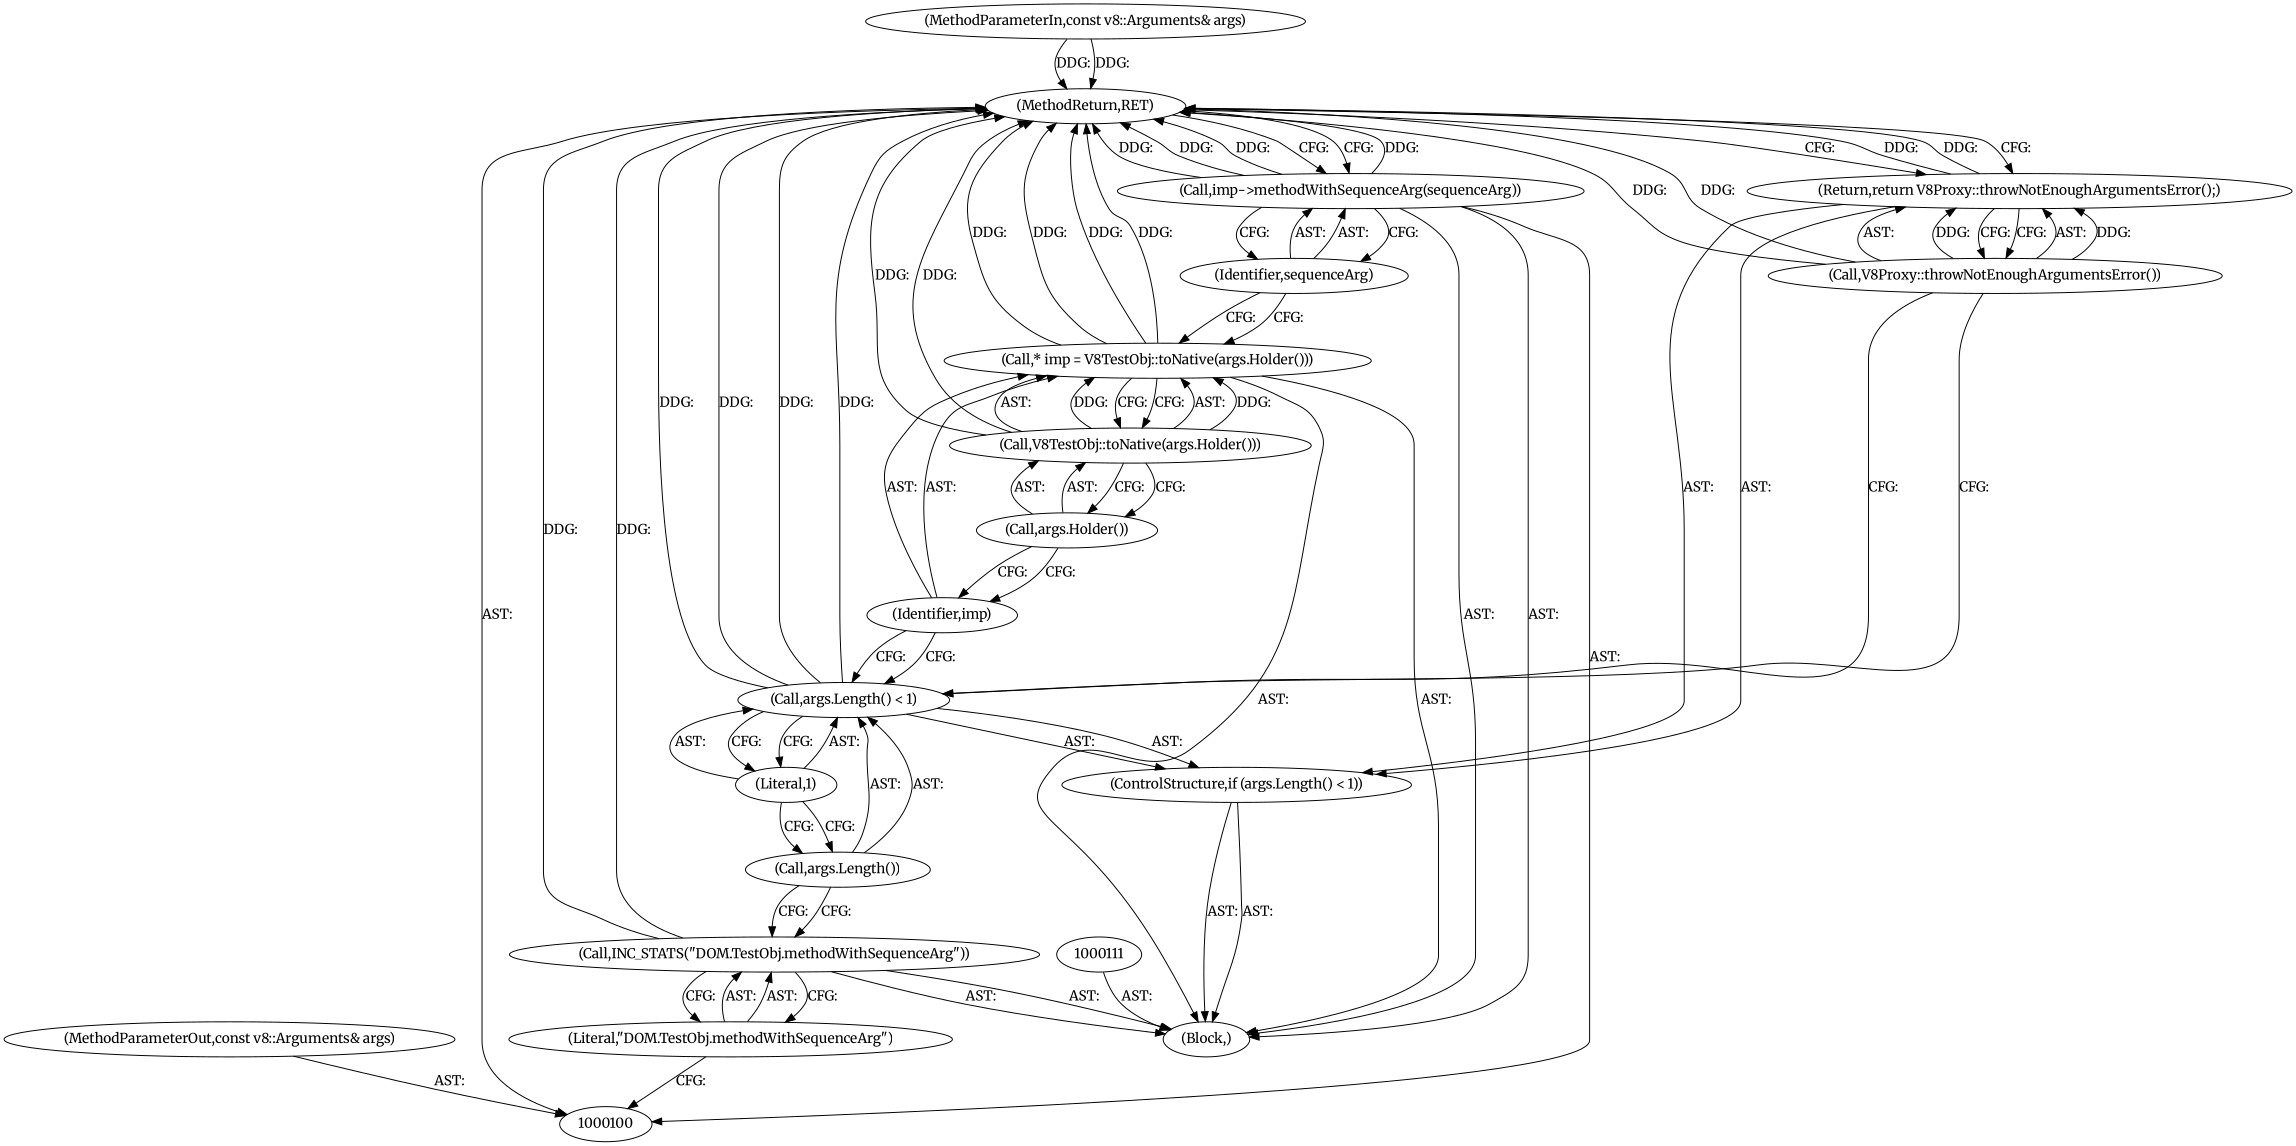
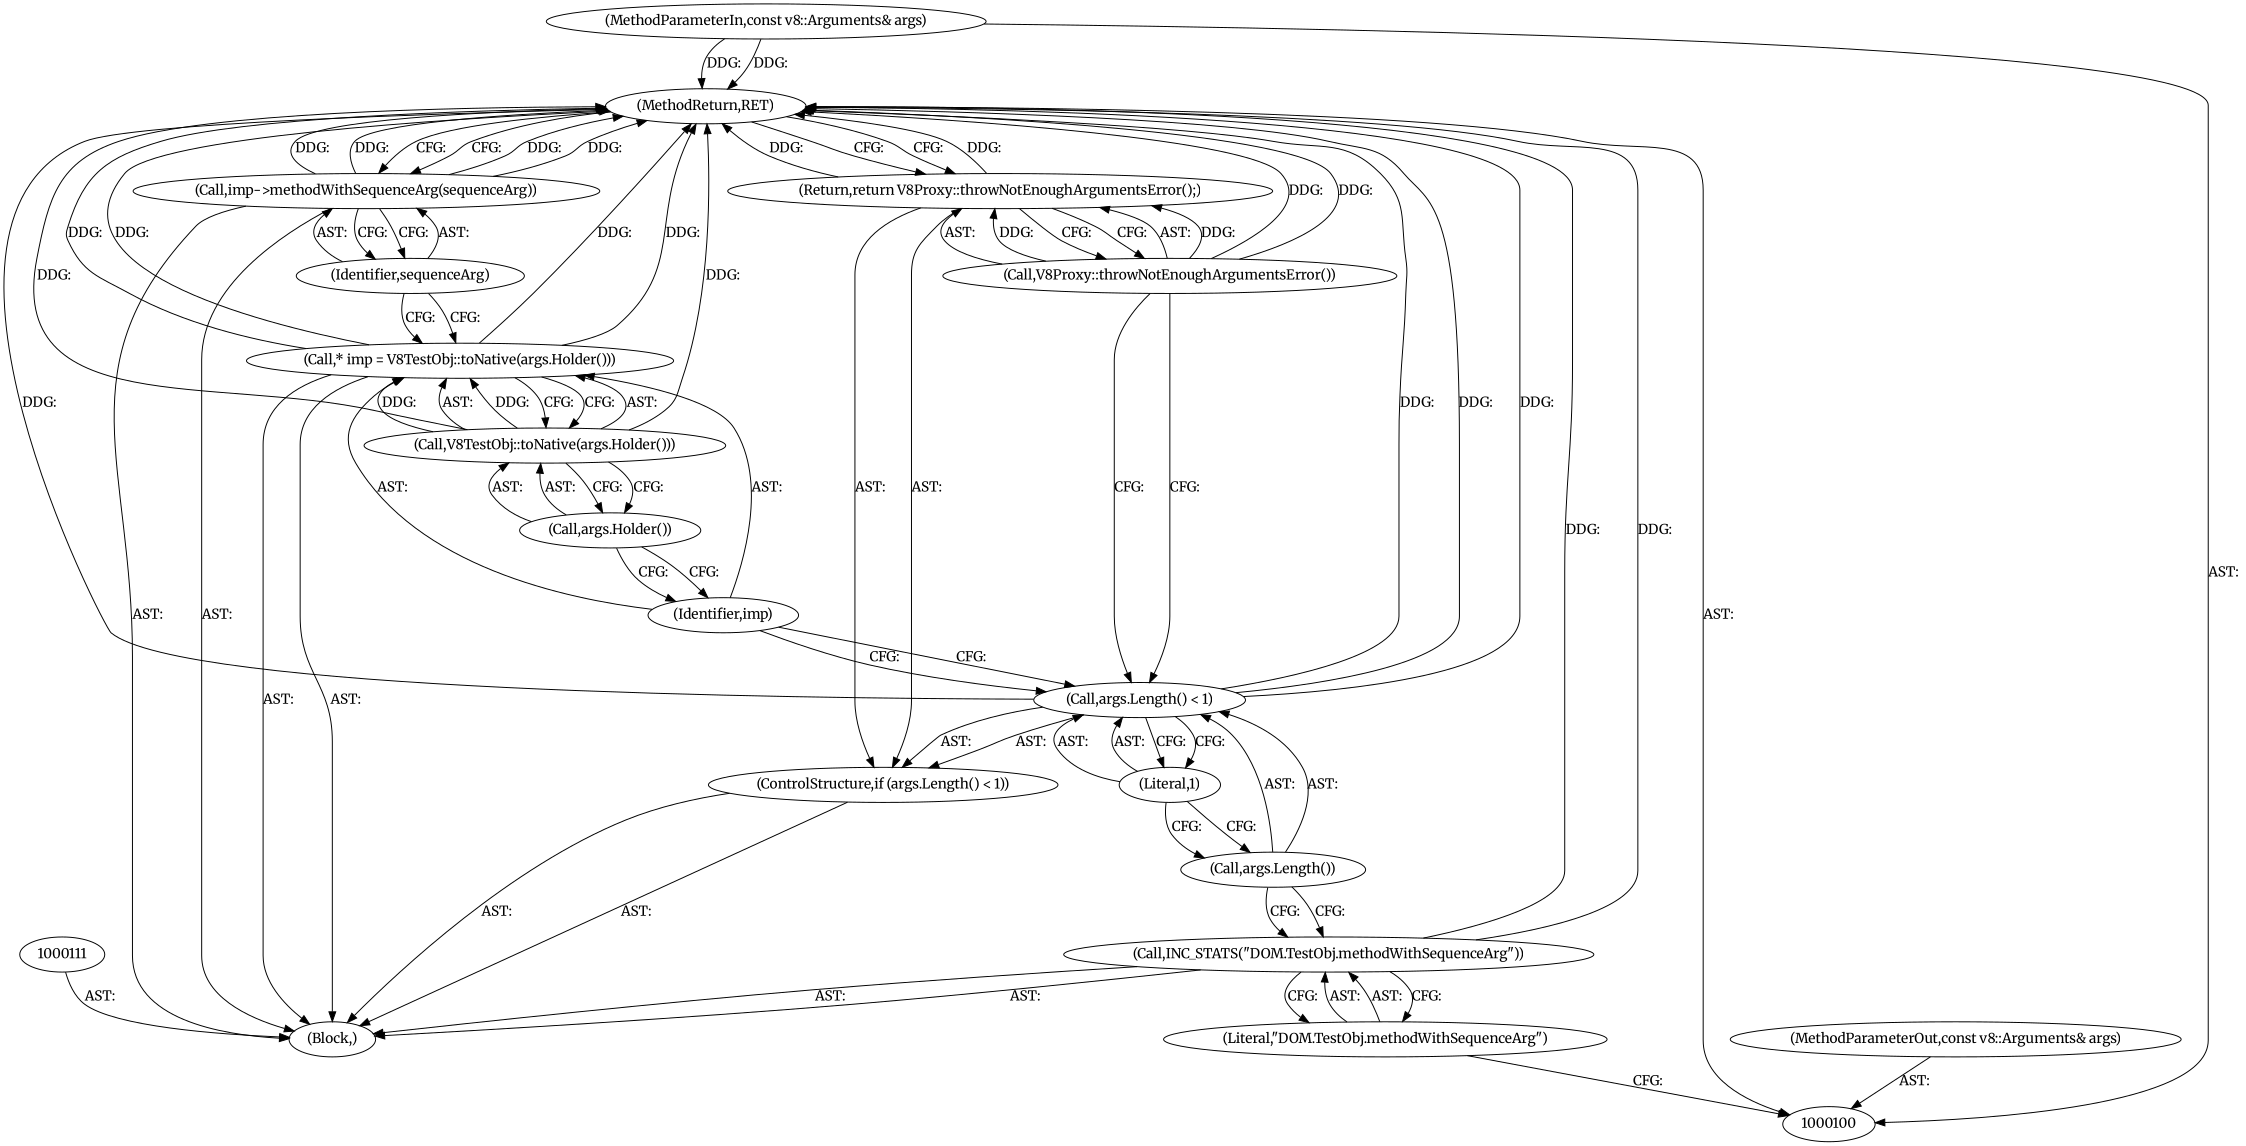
edge "(Call,imp->methodWithSequenceArg(sequenceArg))" -> "1000100": now "(MethodParameterIn,const v8::Arguments& args)" -> "1000100"
